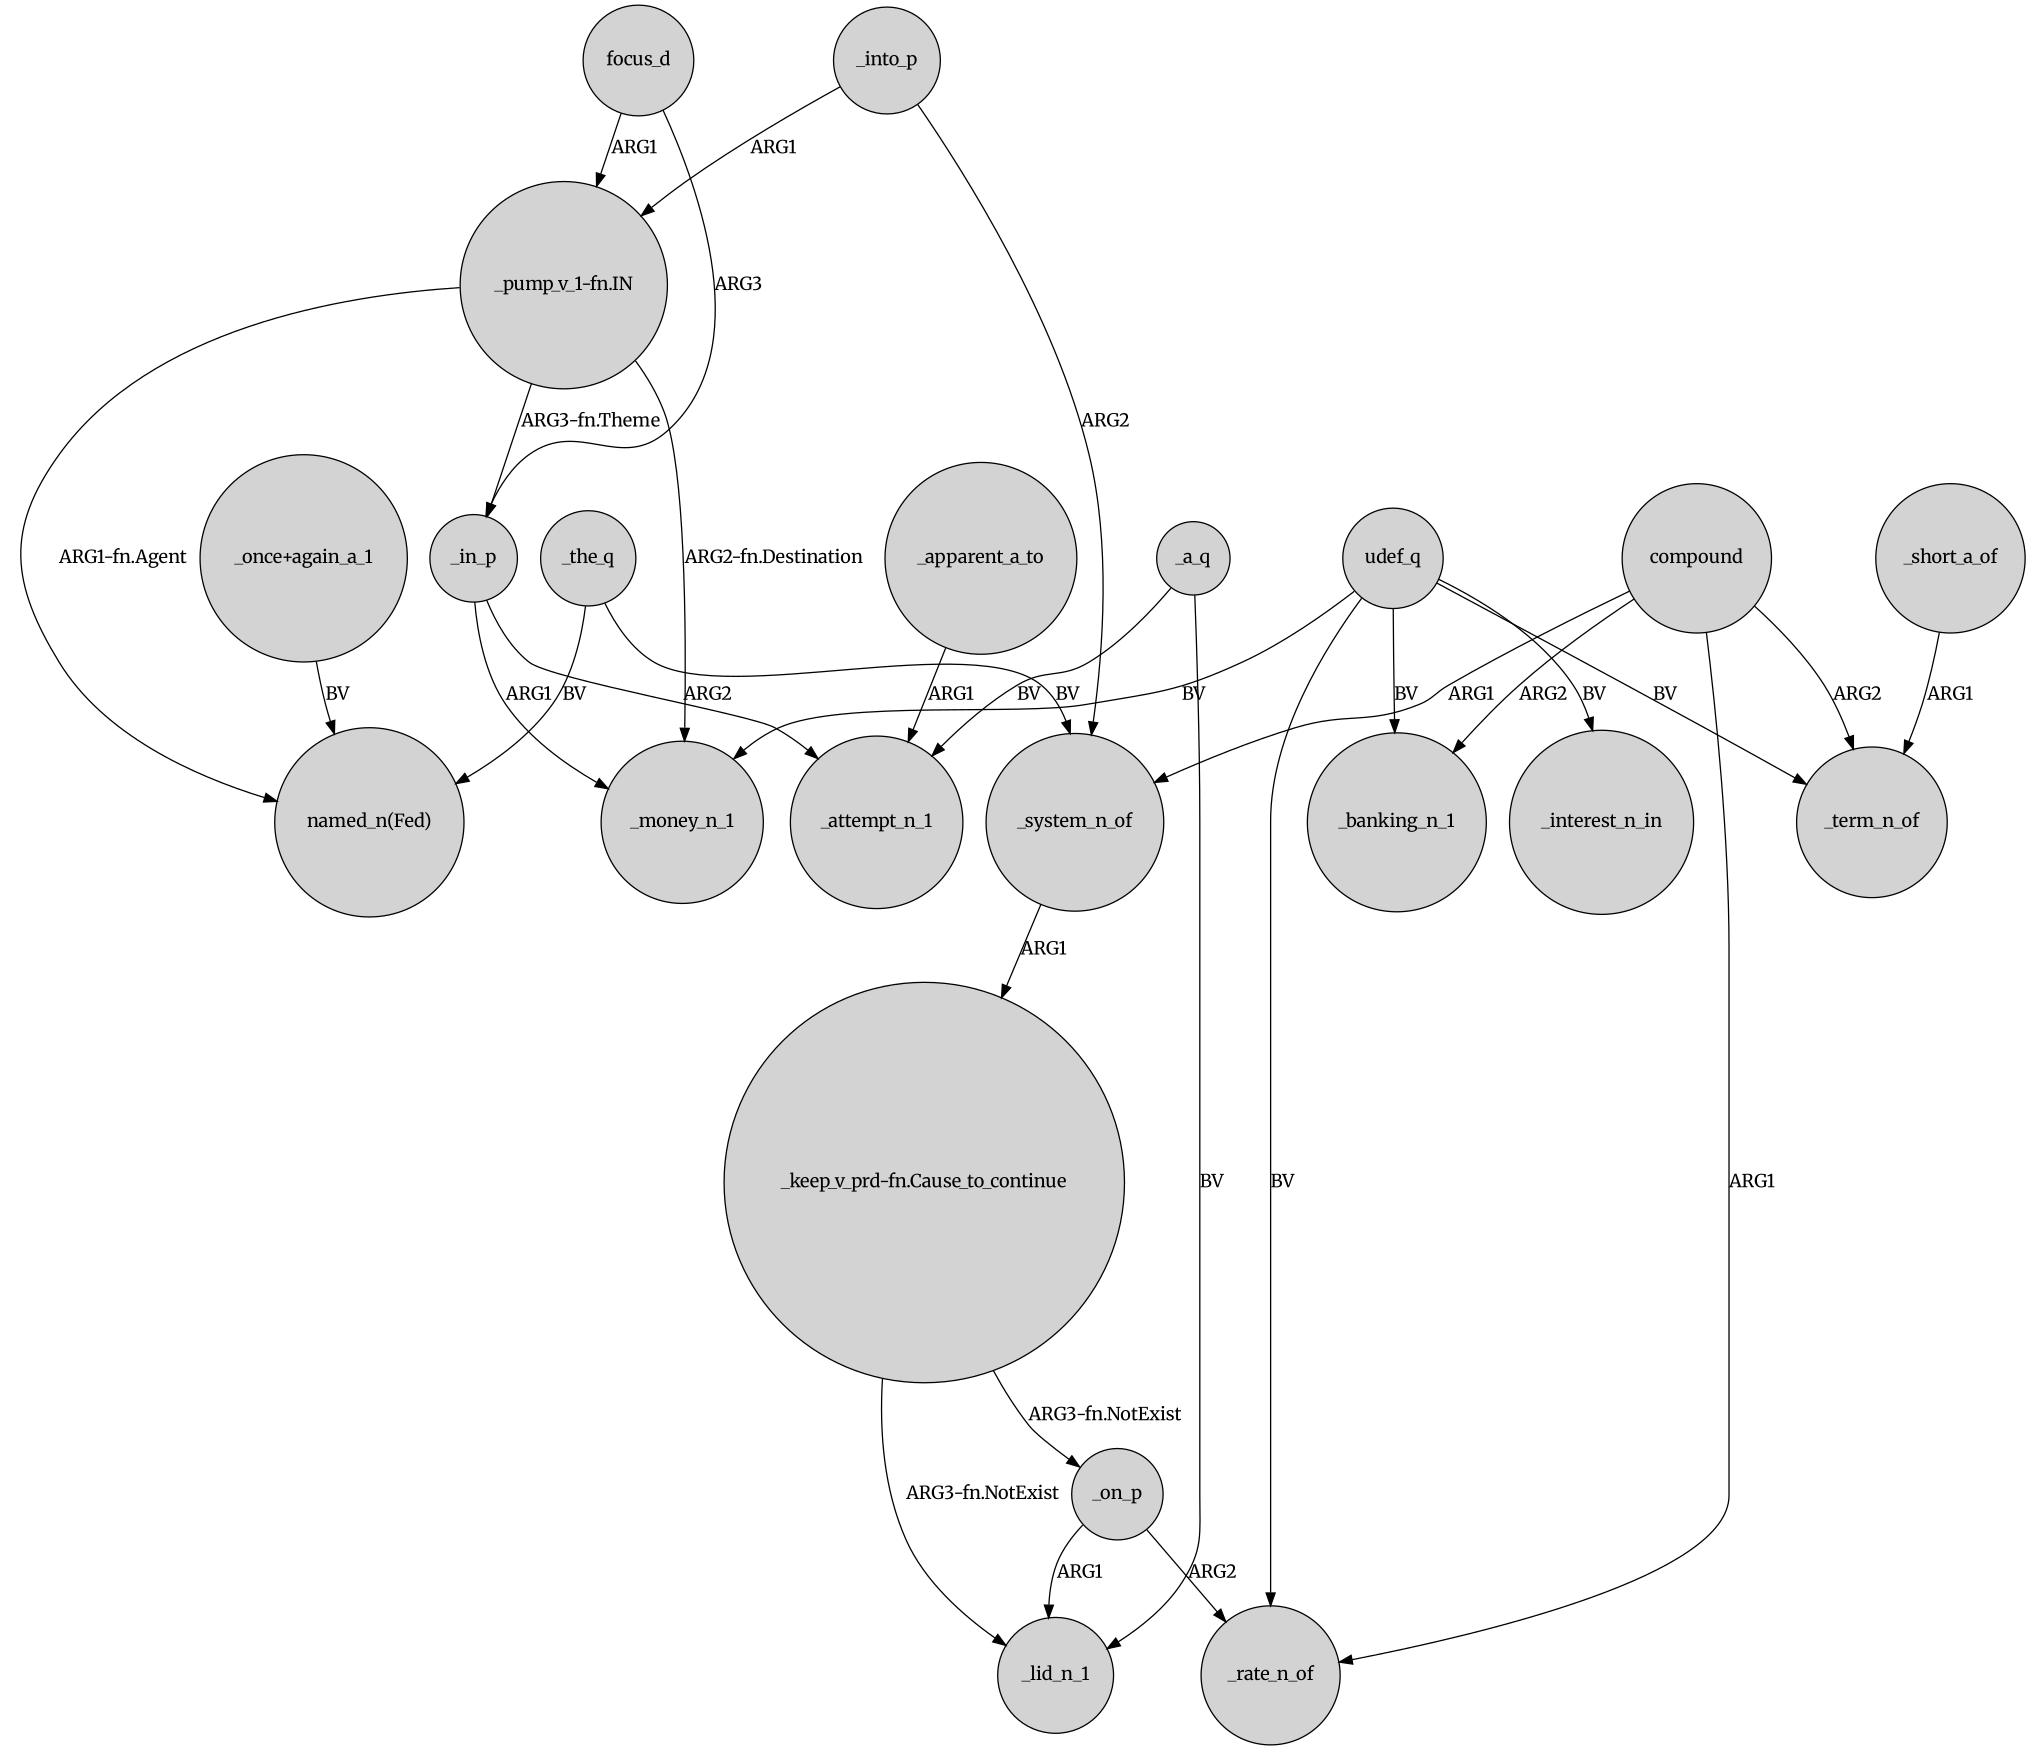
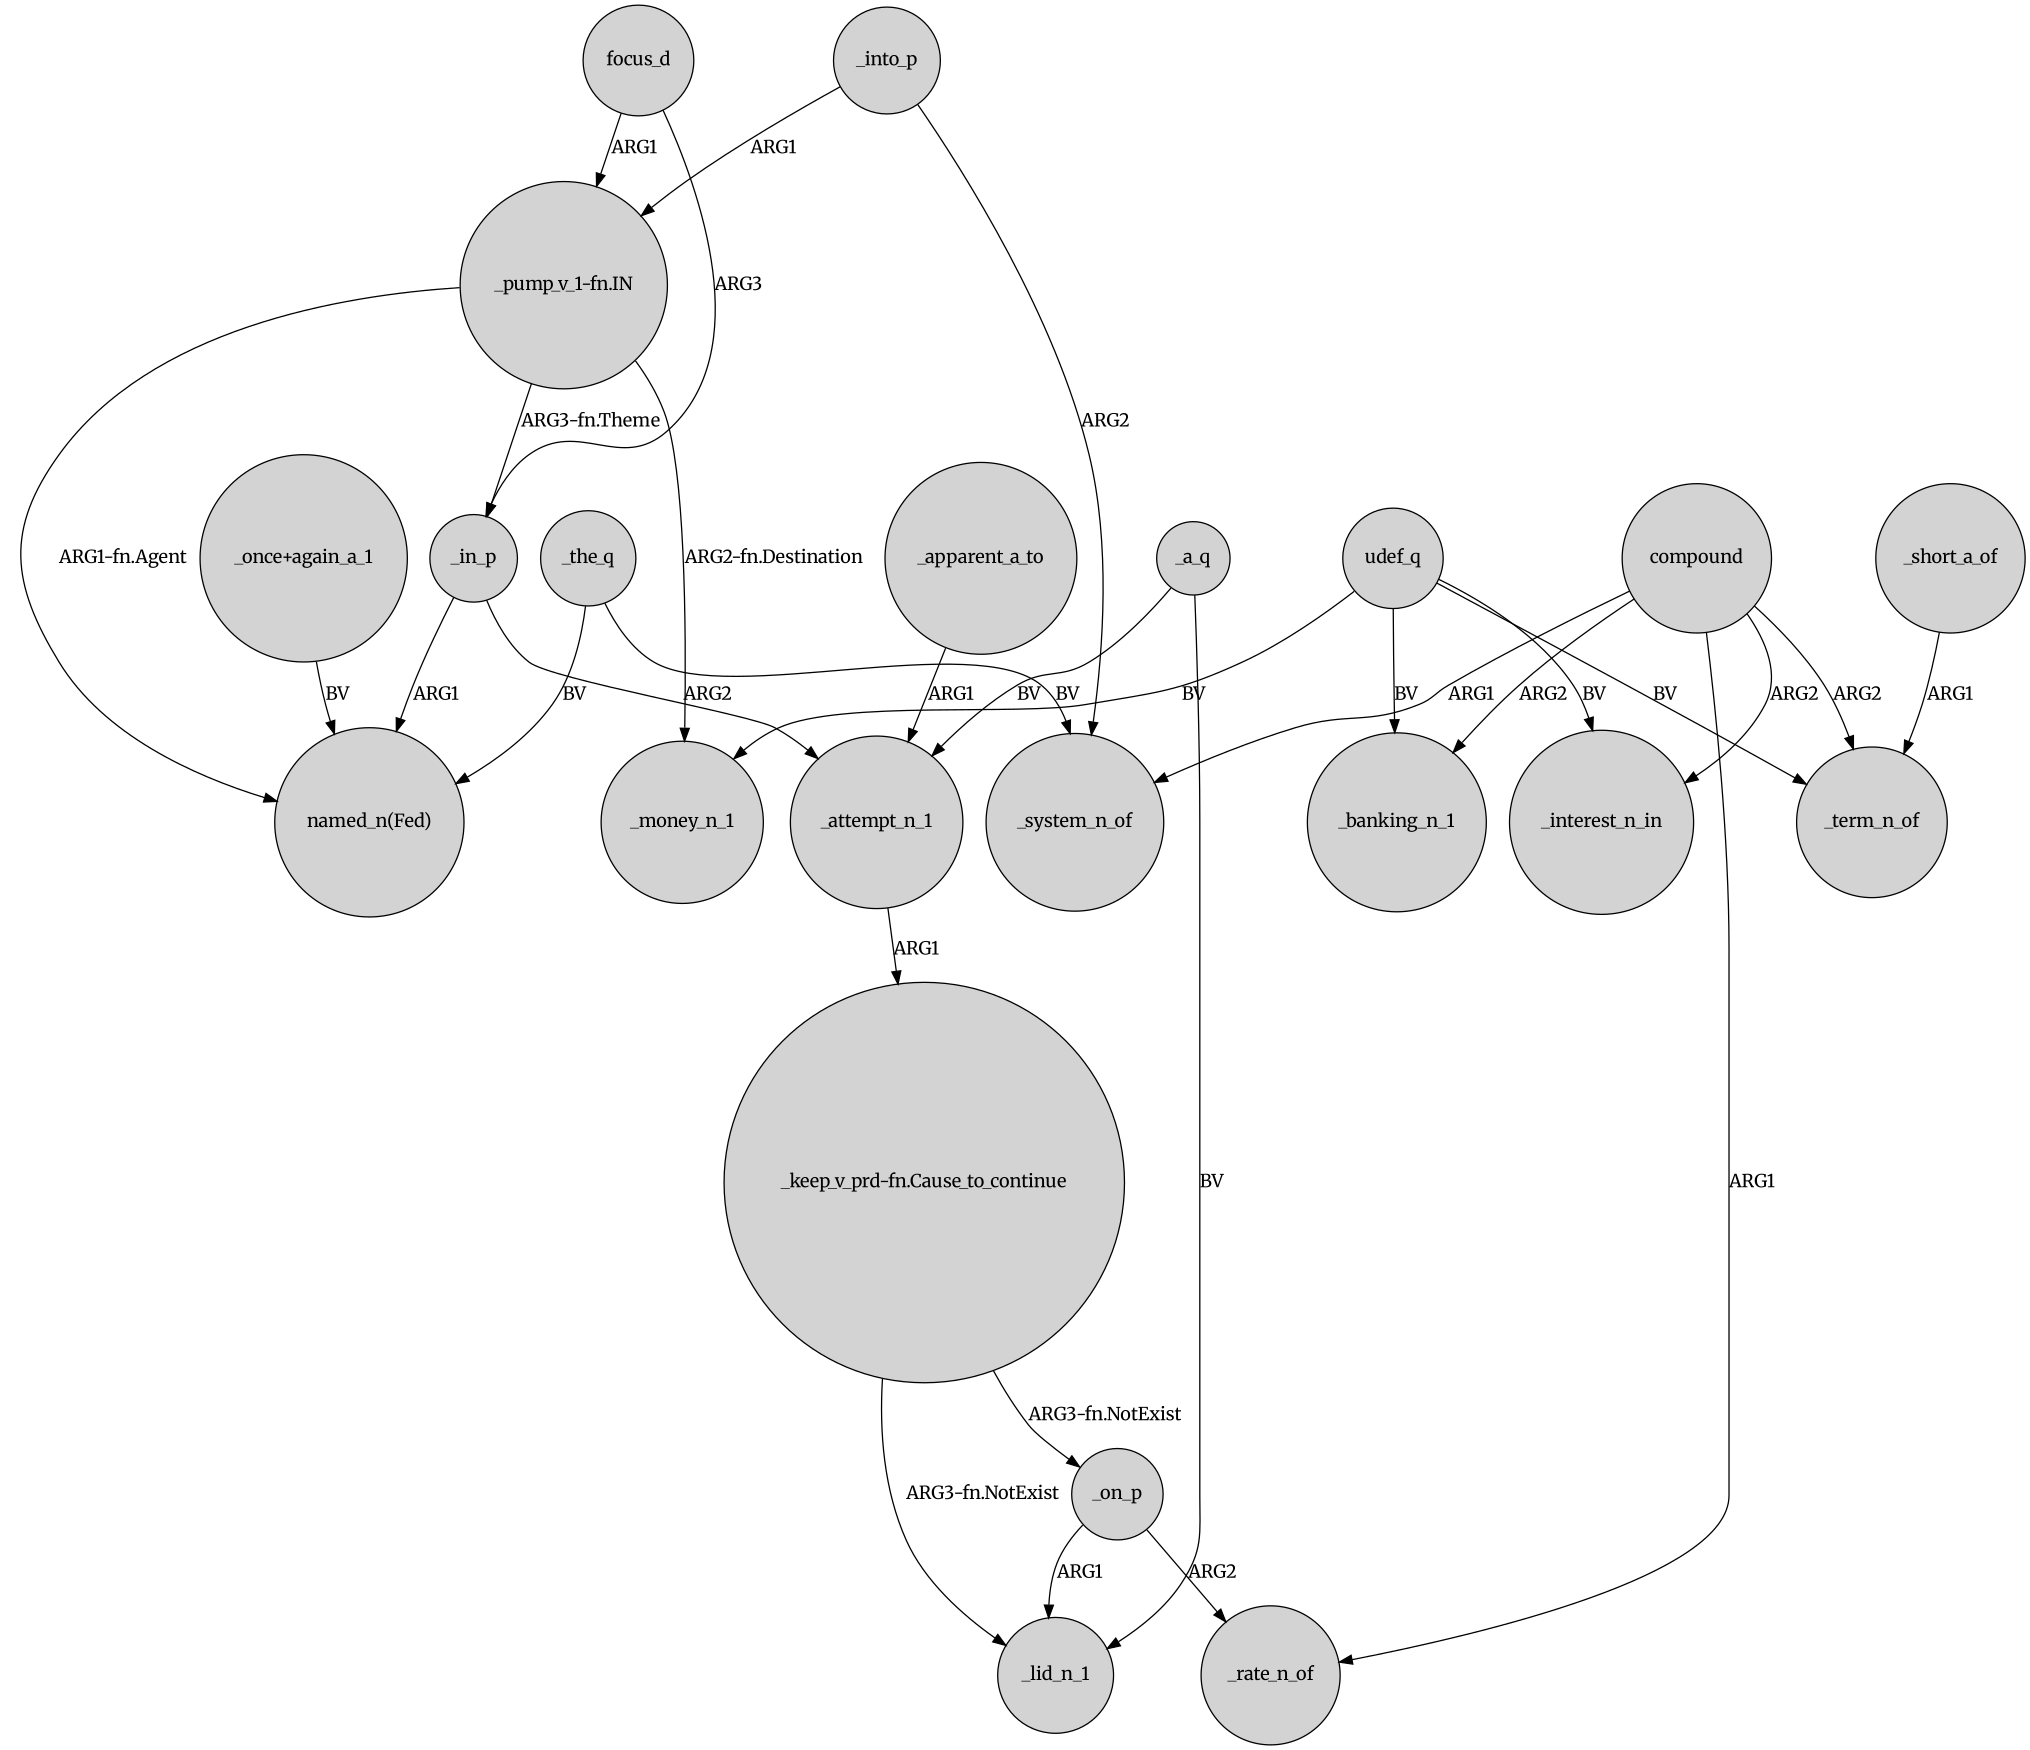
edge "compound" -> "_interest_n_in": added, label "ARG2"
edge "_in_p" -> "_money_n_1": now "_in_p" -> "named_n(Fed)"
edge "_system_n_of" -> "_keep_v_prd-fn.Cause_to_continue": now "_attempt_n_1" -> "_keep_v_prd-fn.Cause_to_continue"
edge "udef_q" -> "_rate_n_of": removed, label "BV"
